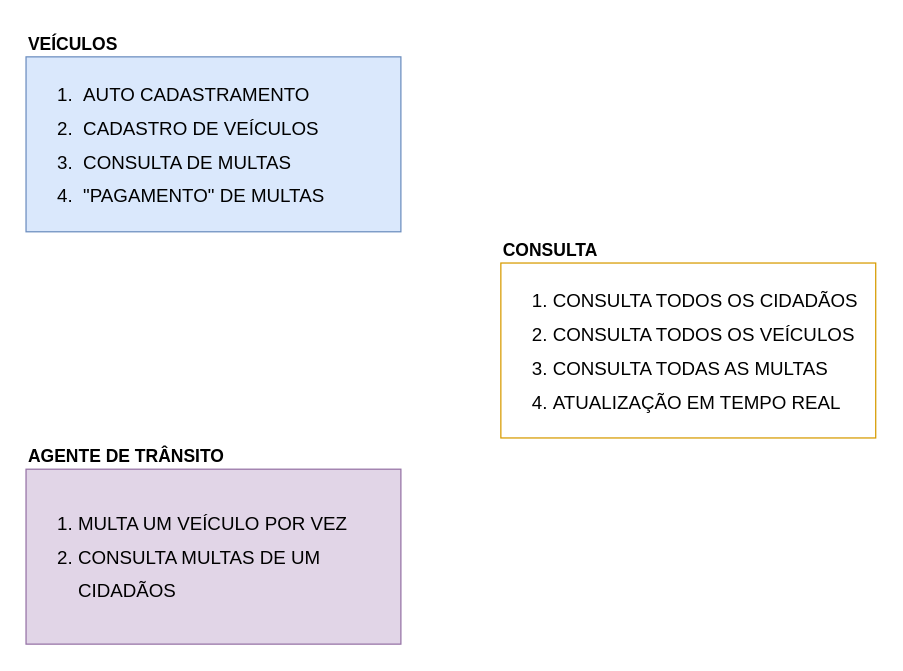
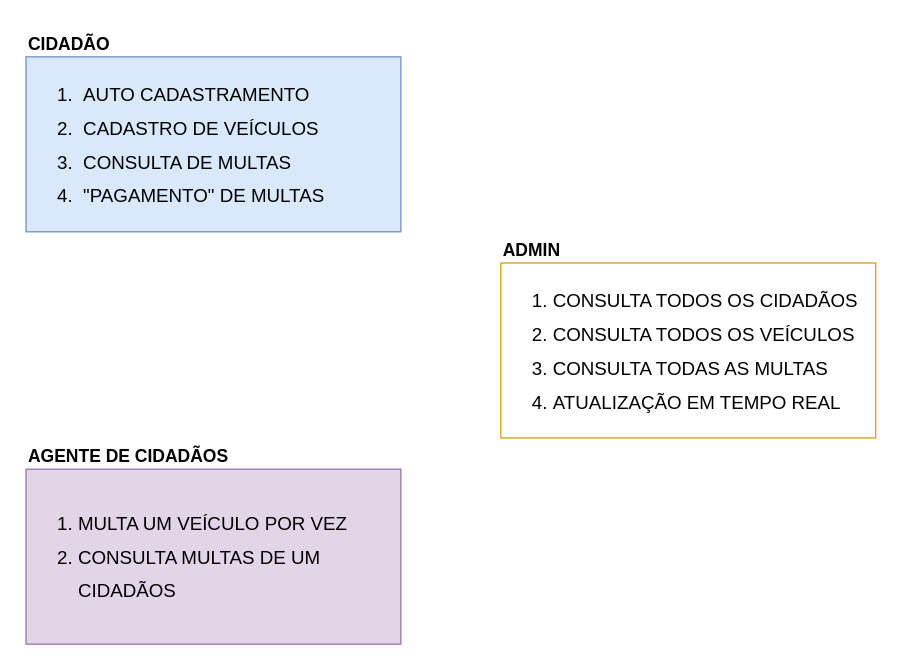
node "VEÍCULOS": label "VEÍCULOS" -> "CIDADÃO"
node "CONSULTA": label "CONSULTA" -> "ADMIN"
node "AGENTE DE TRÂNSITO": label "AGENTE DE TRÂNSITO" -> "AGENTE DE CIDADÃOS"
